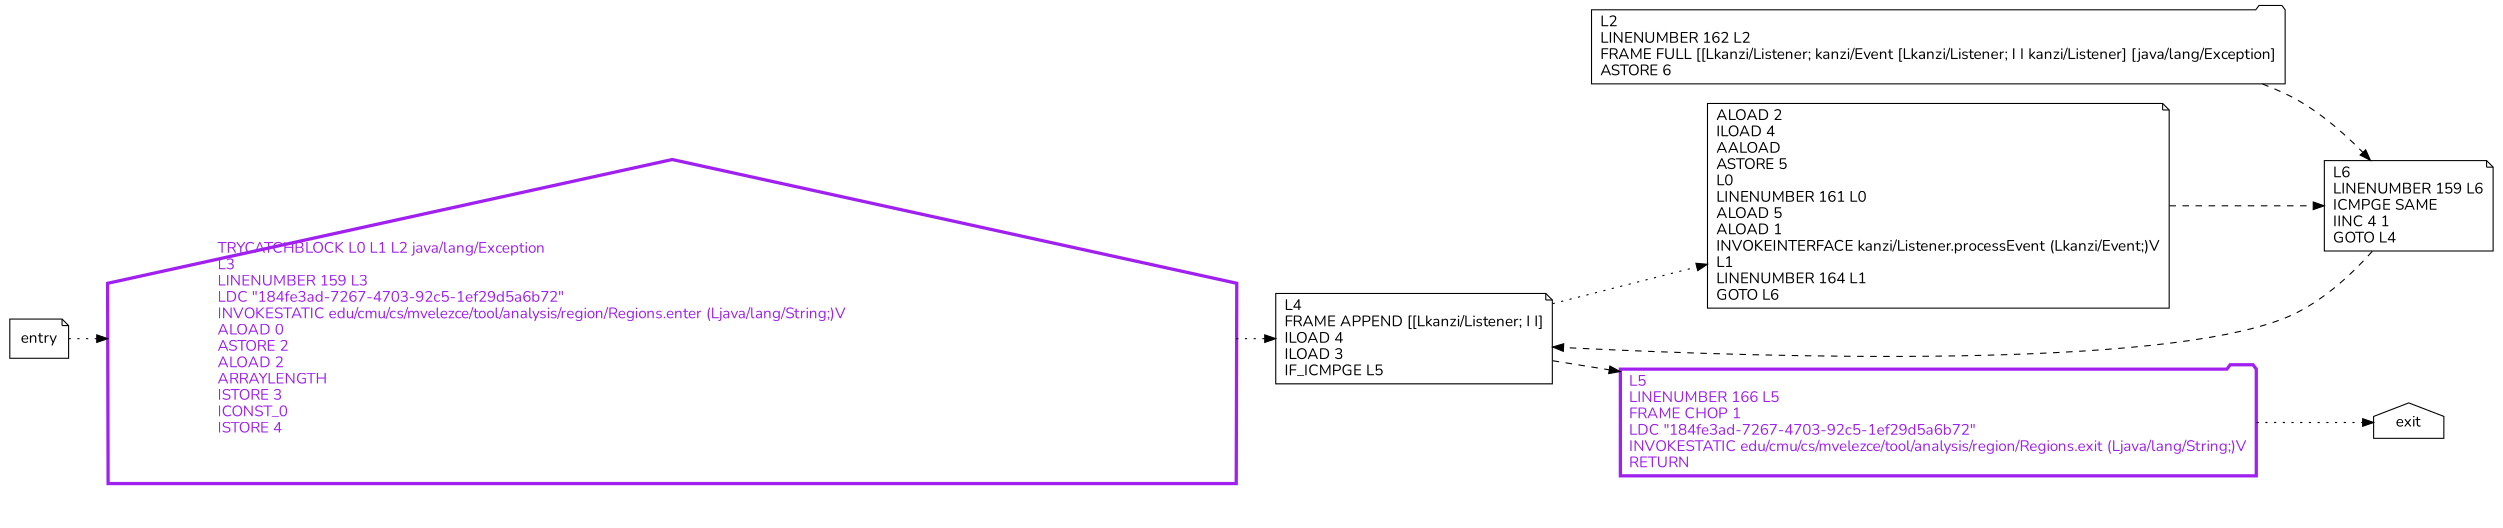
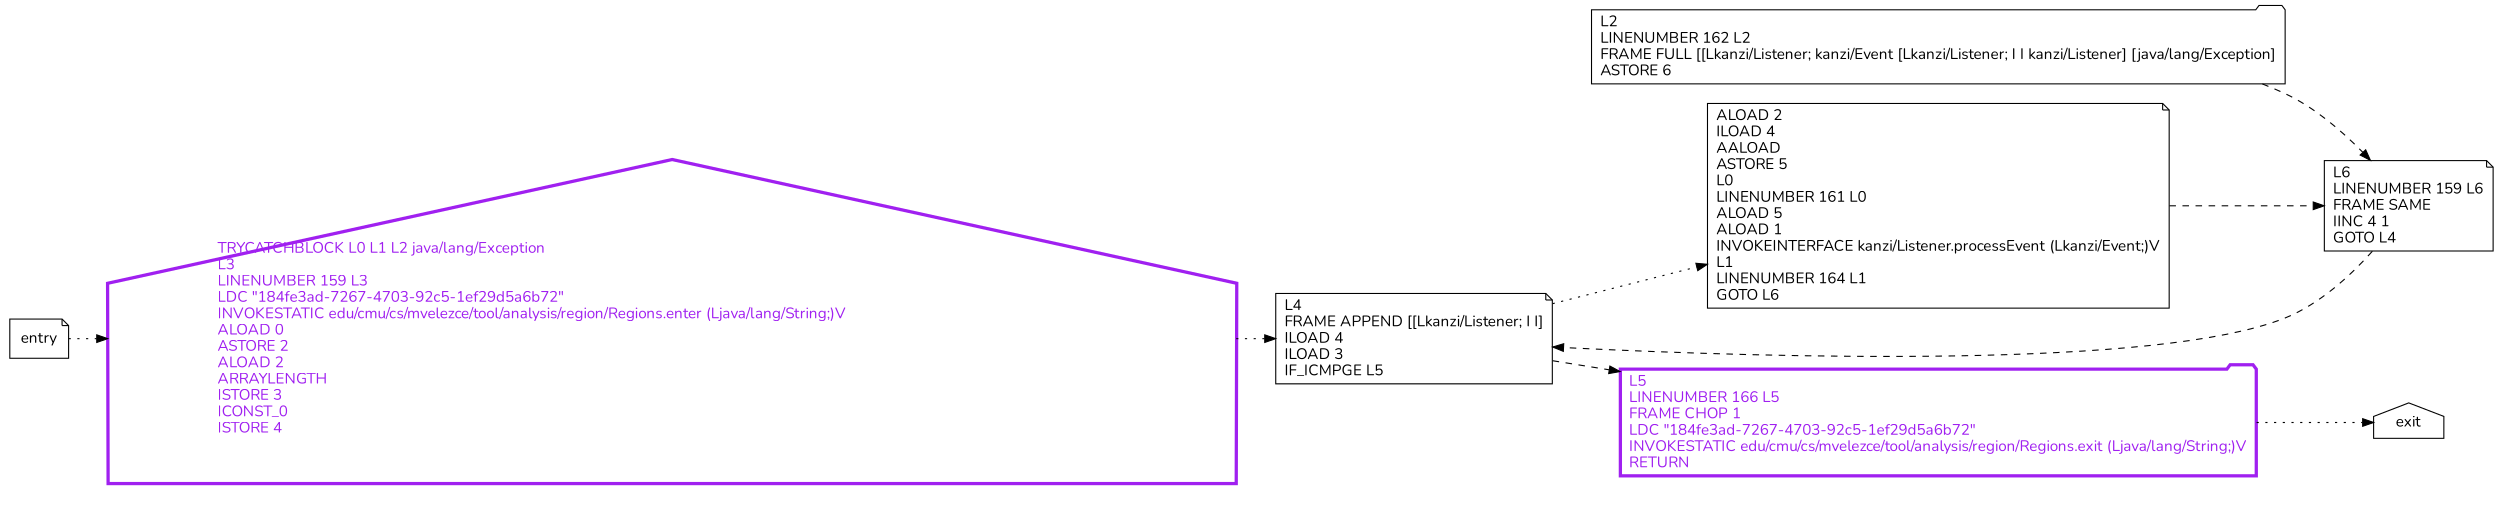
node "L6 LINENUMBER 159 L6 ICMPGE SAME IINC 4 1 GOTO L4": label "L6 LINENUMBER 159 L6 ICMPGE SAME IINC 4 1 GOTO L4" -> "L6 LINENUMBER 159 L6 FRAME SAME IINC 4 1 GOTO L4"
